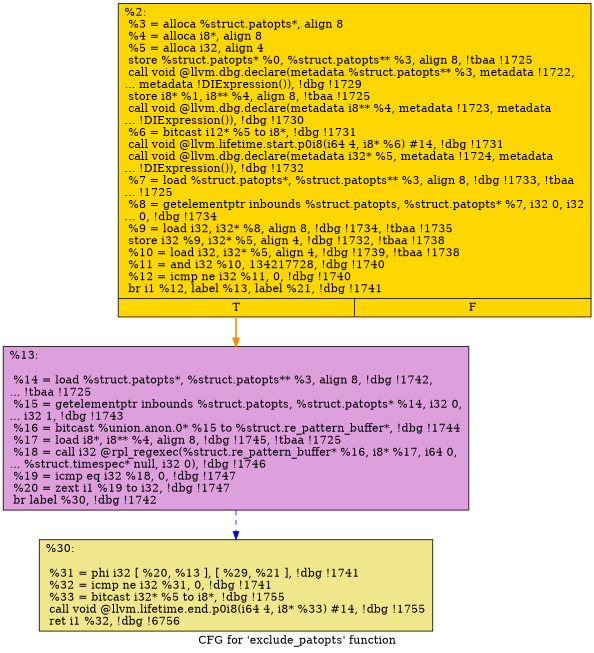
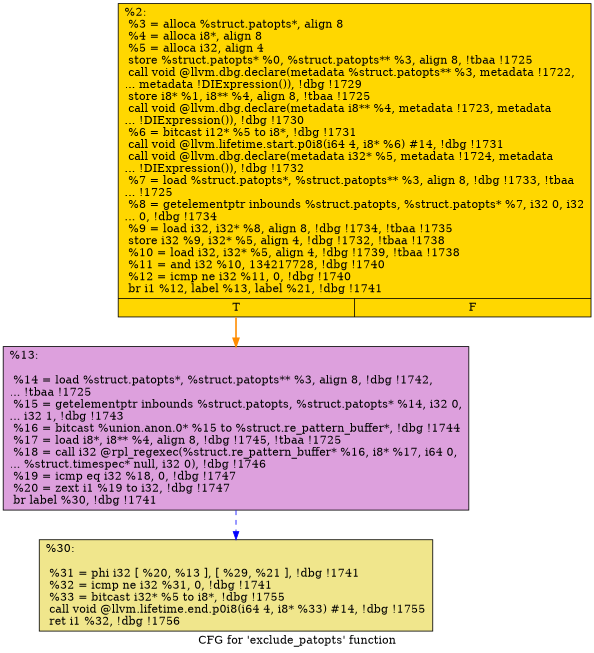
node "%13:": text "br label %30, !dbg !1742" -> "br label %30, !dbg !1741"
node "%30:": text "ret i1 %32, !dbg !6756" -> "ret i1 %32, !dbg !1756"
